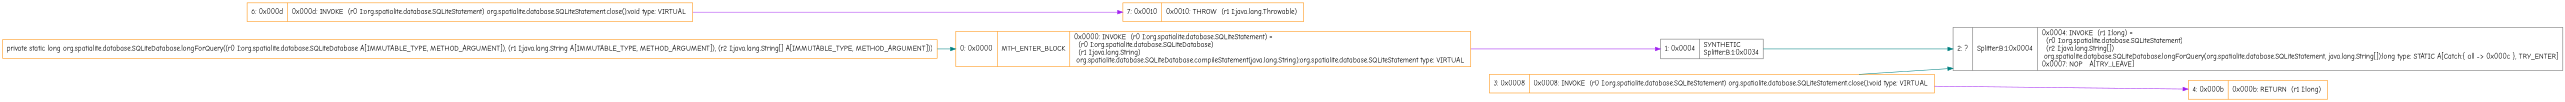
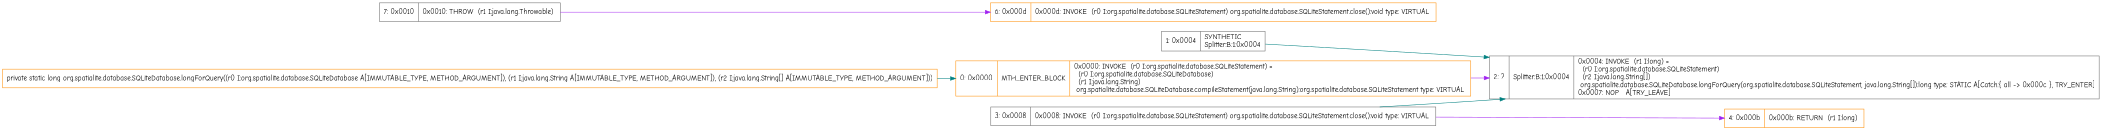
edge "6: 0x000d" -> "7: 0x0010": reversed
node "7: 0x0010": color darkorange -> gray40
edge "0: 0x0000" -> "1: 0x0004": now "0: 0x0000" -> "2: ?"
node "1: 0x0004": text "Splitter:B:1:0x0034" -> "Splitter:B:1:0x0004"
node "3: 0x0008": color darkorange -> gray40
